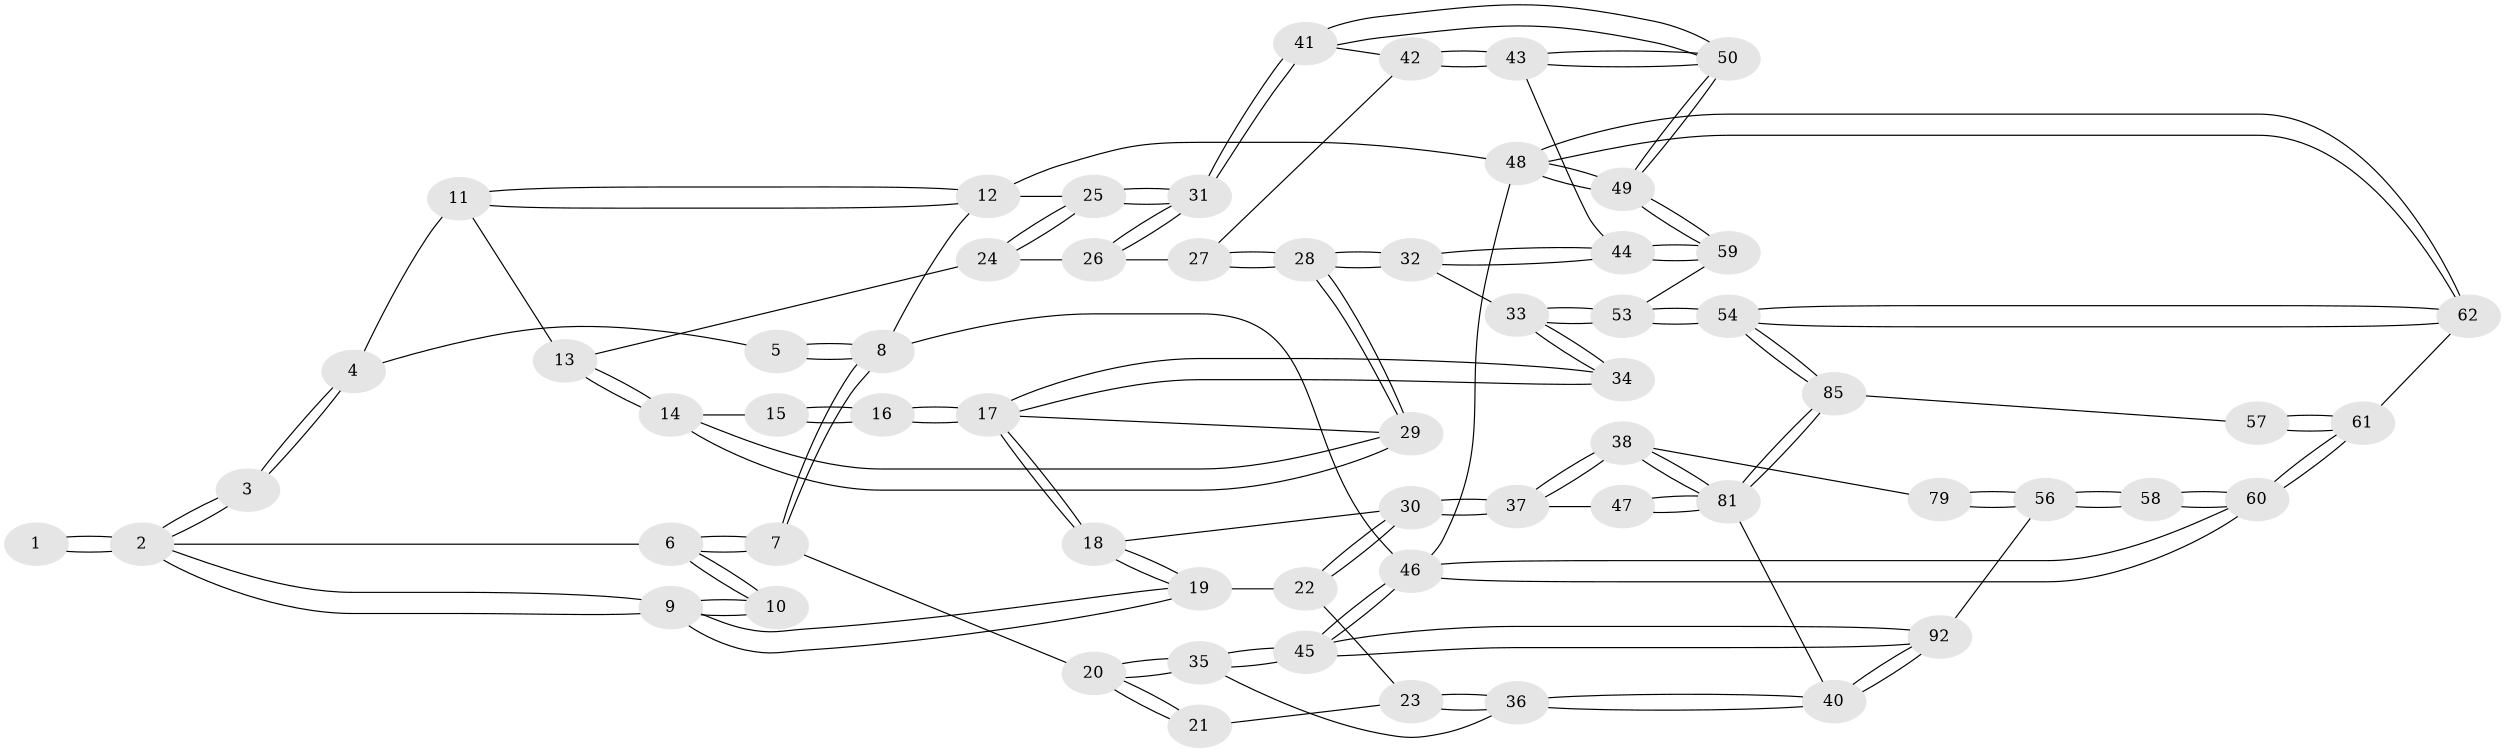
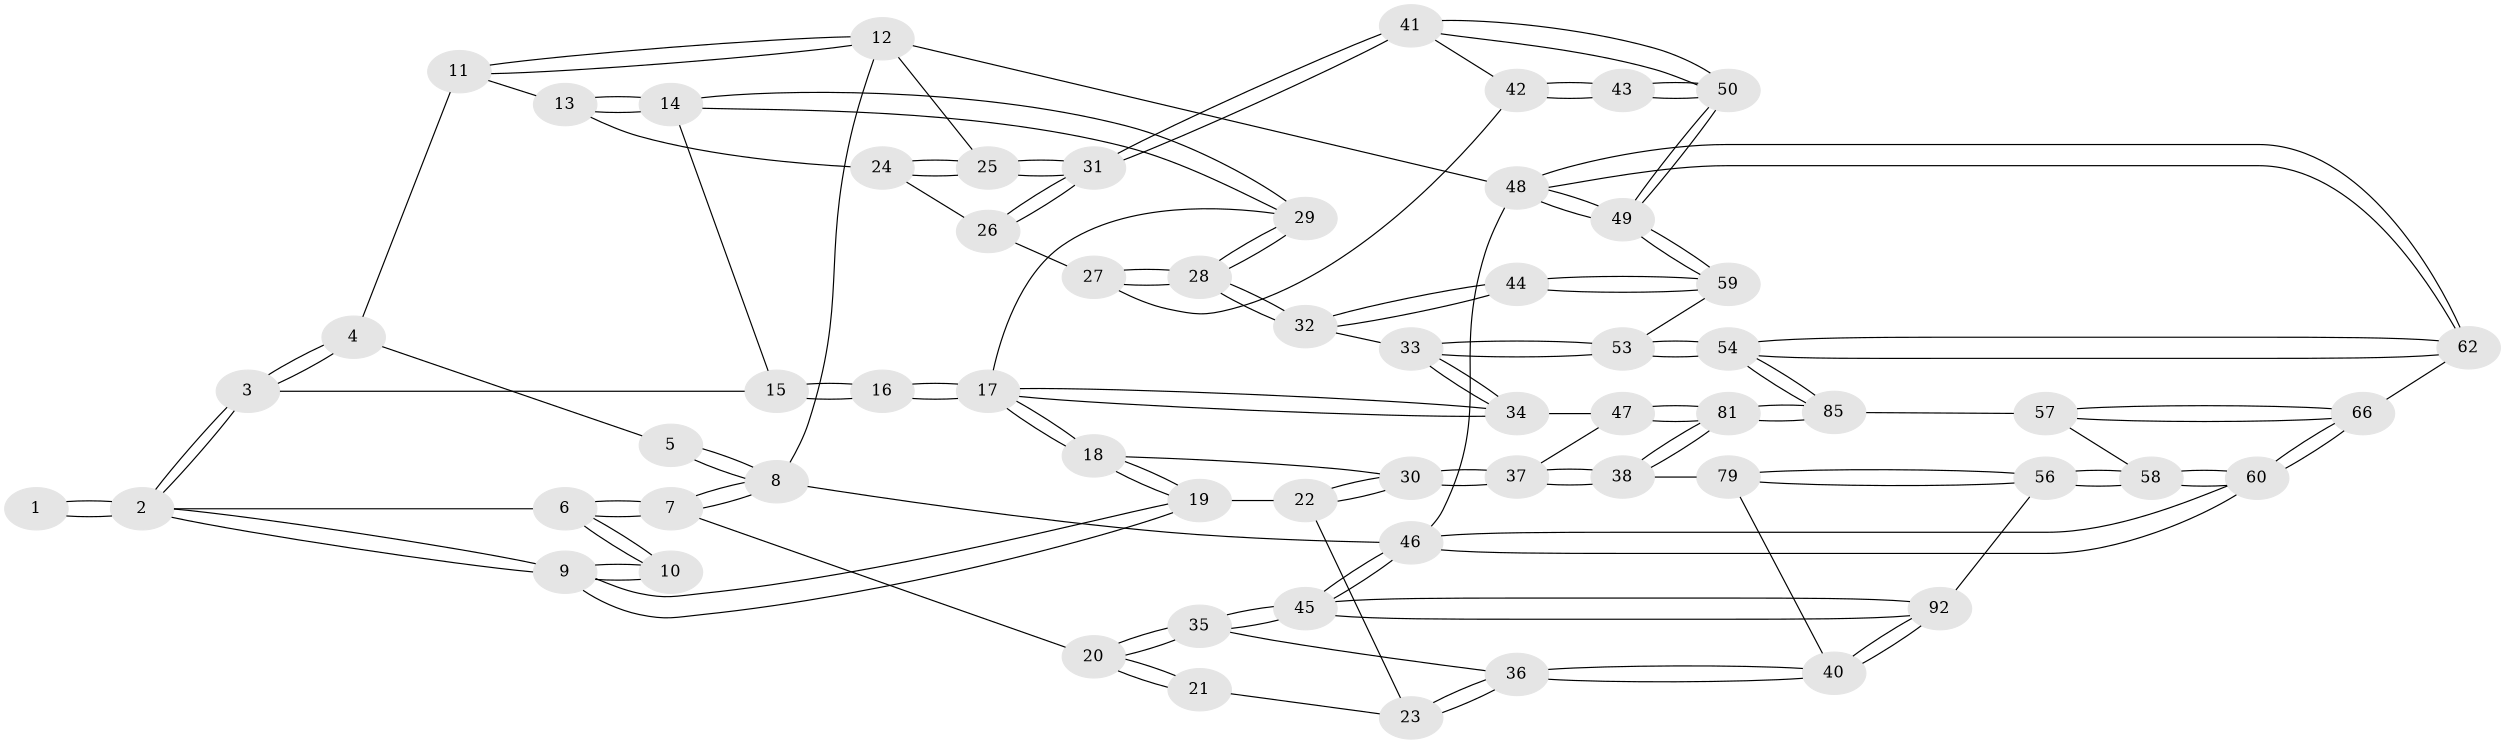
edge "43" -- "44": removed
edge "3" -- "15": added
edge "34" -- "47": added
node "61": label "61" -> "66"
edge "57" -- "58": added
edge "81" -- "40": now "79" -- "40"
